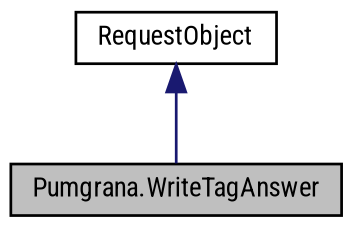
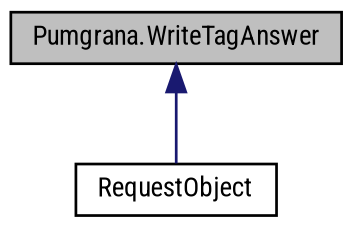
edge "Pumgrana.WriteTagAnswer" -> "RequestObject": reversed
